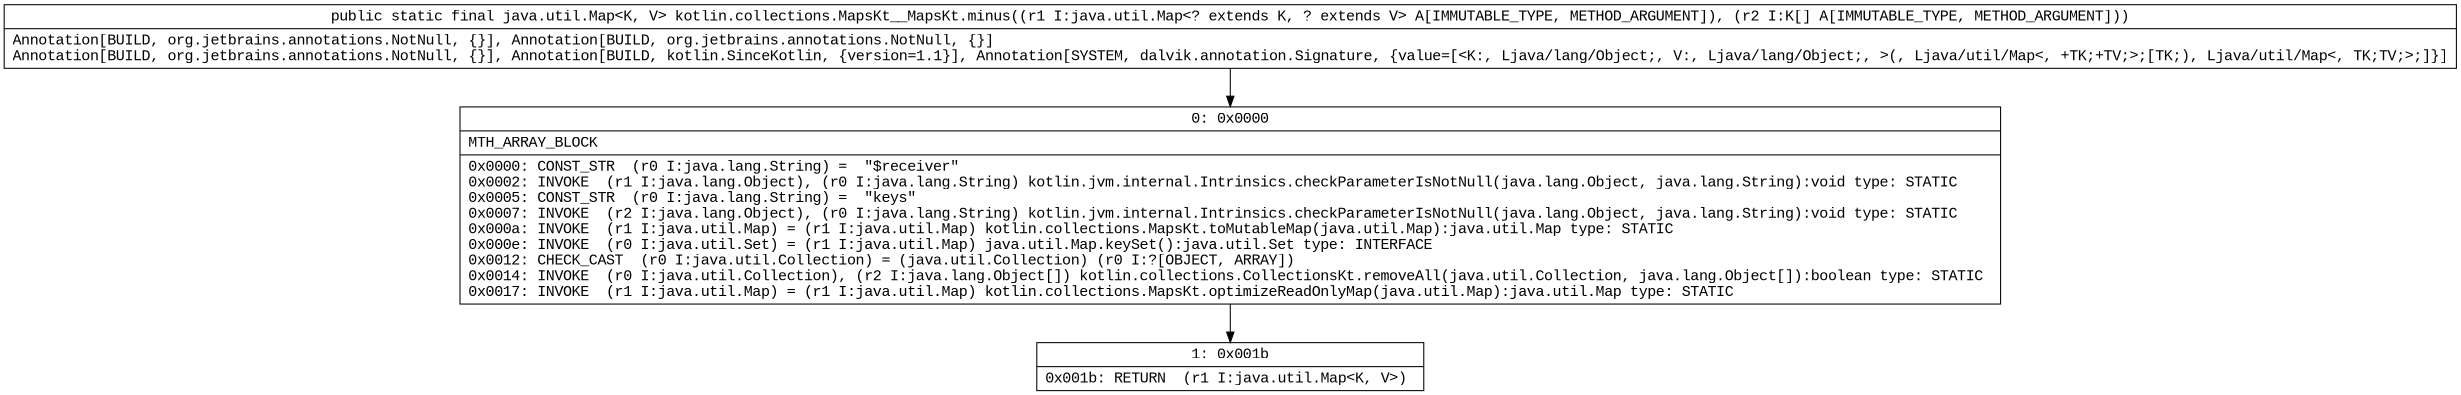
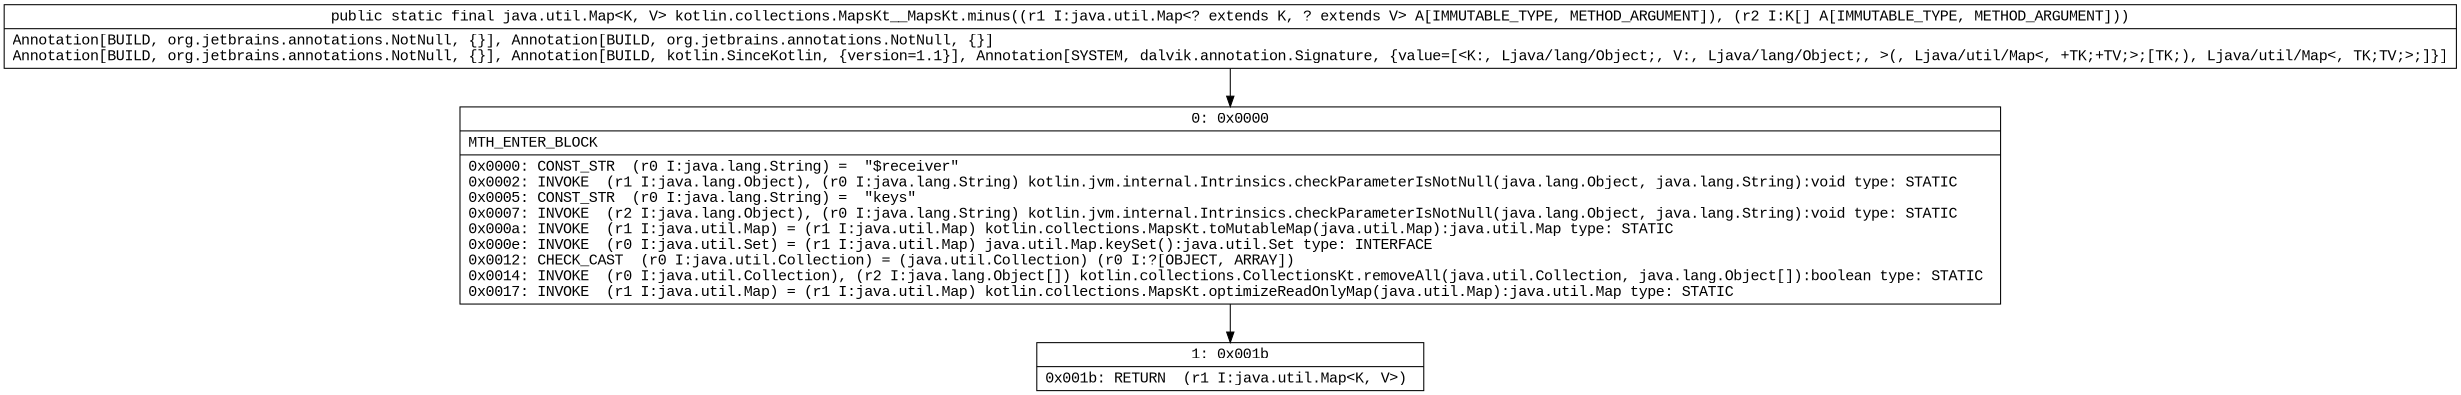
node "0: 0x0000": text "MTH_ARRAY_BLOCK" -> "MTH_ENTER_BLOCK"
